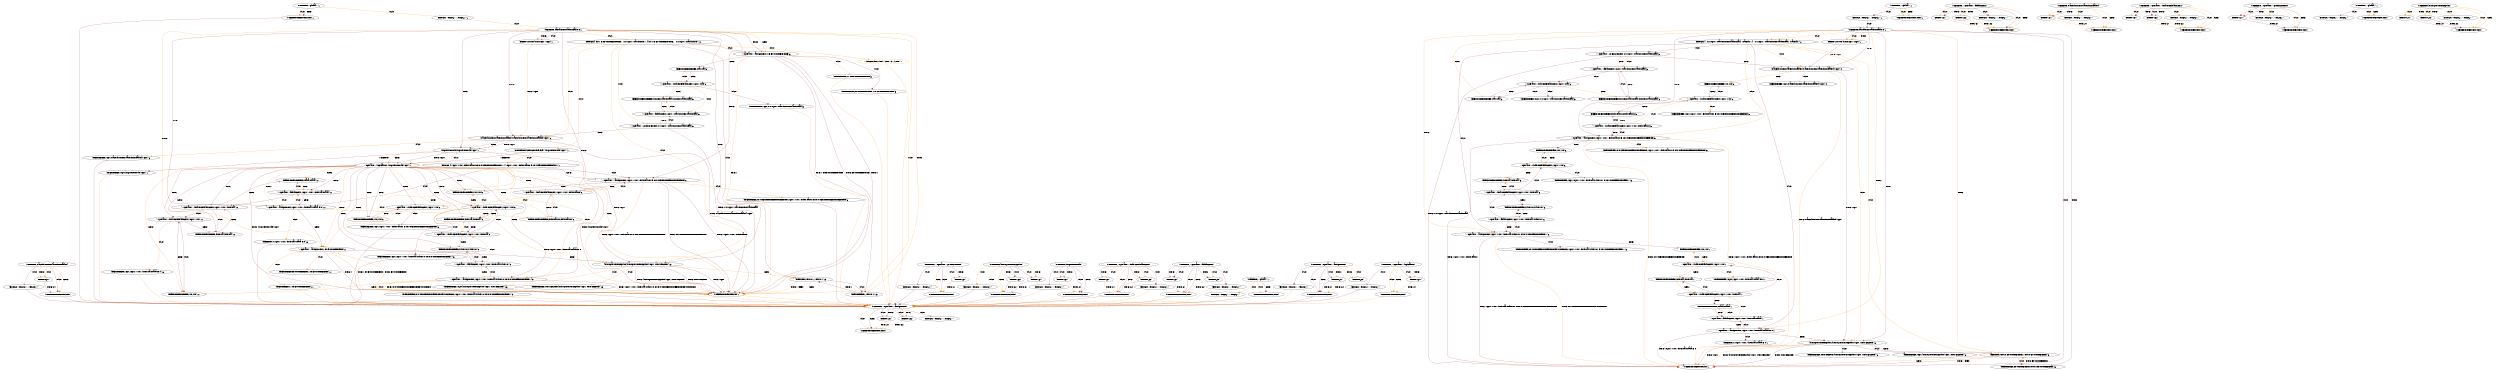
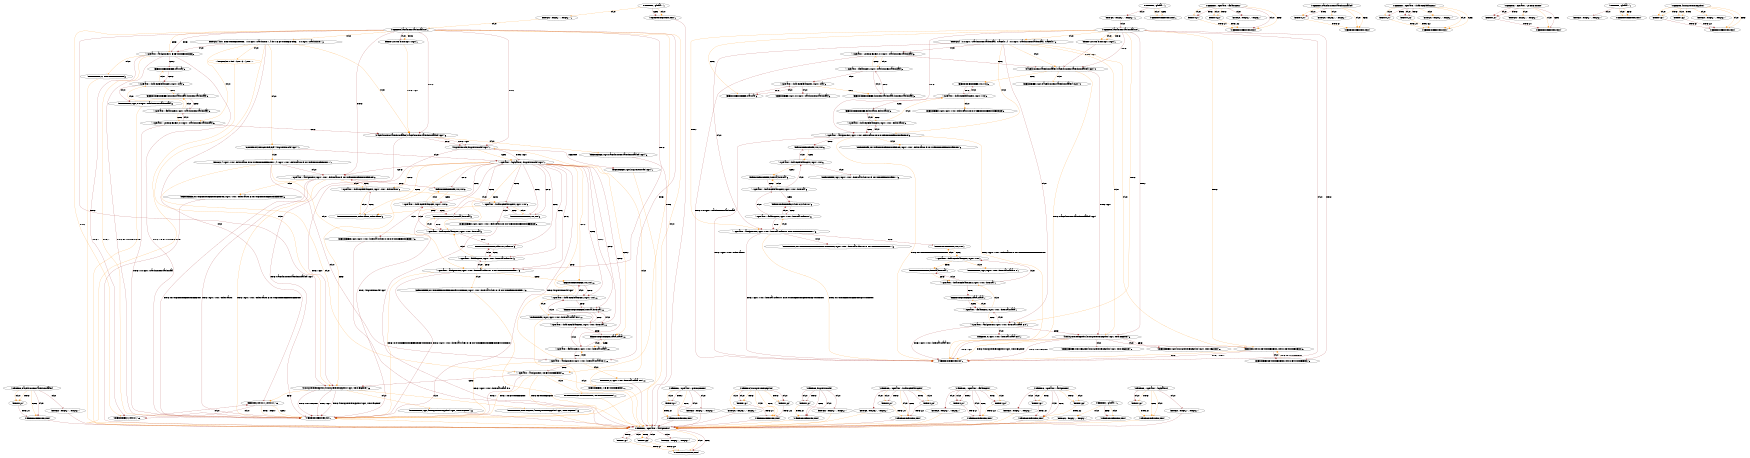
node "(IDENTIFIER,EMULATE_DONE,r = EMULATE_DONE)": removed
edge "(CONTROL_STRUCTURE,IF,if (!is_guest_mode(vcpu)))" -> "(<operator>.logicalNot,!is_guest_mode(vcpu))": label "VECTOR: " -> "AST: "
edge "(<operator>.logicalNot,!is_guest_mode(vcpu))" -> "(is_guest_mode,is_guest_mode(vcpu))": now "(IDENTIFIER,r,r = EMULATE_FAIL)" -> "(is_guest_mode,is_guest_mode(vcpu))"
edge "(<operator>.logicalNot,!is_guest_mode(vcpu))" -> "(<operator>.assignment,r = EMULATE_FAIL)": removed, label "CDG:"
edge "(IDENTIFIER,r,return r;)" -> "(RETURN,return r;,return r;)": label "DDG: r" -> "AST: "
